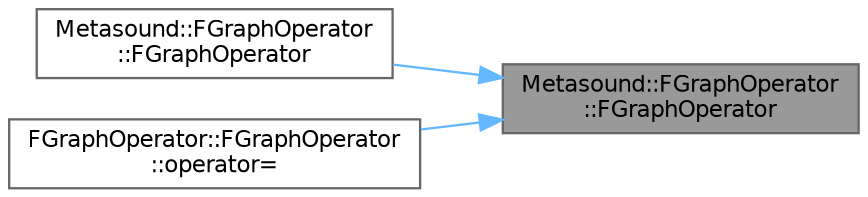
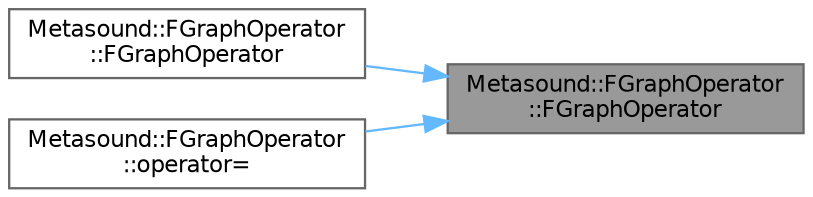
node "FGraphOperator::FGraphOperator ::operator=": label "FGraphOperator::FGraphOperator ::operator=" -> "Metasound::FGraphOperator ::operator="
